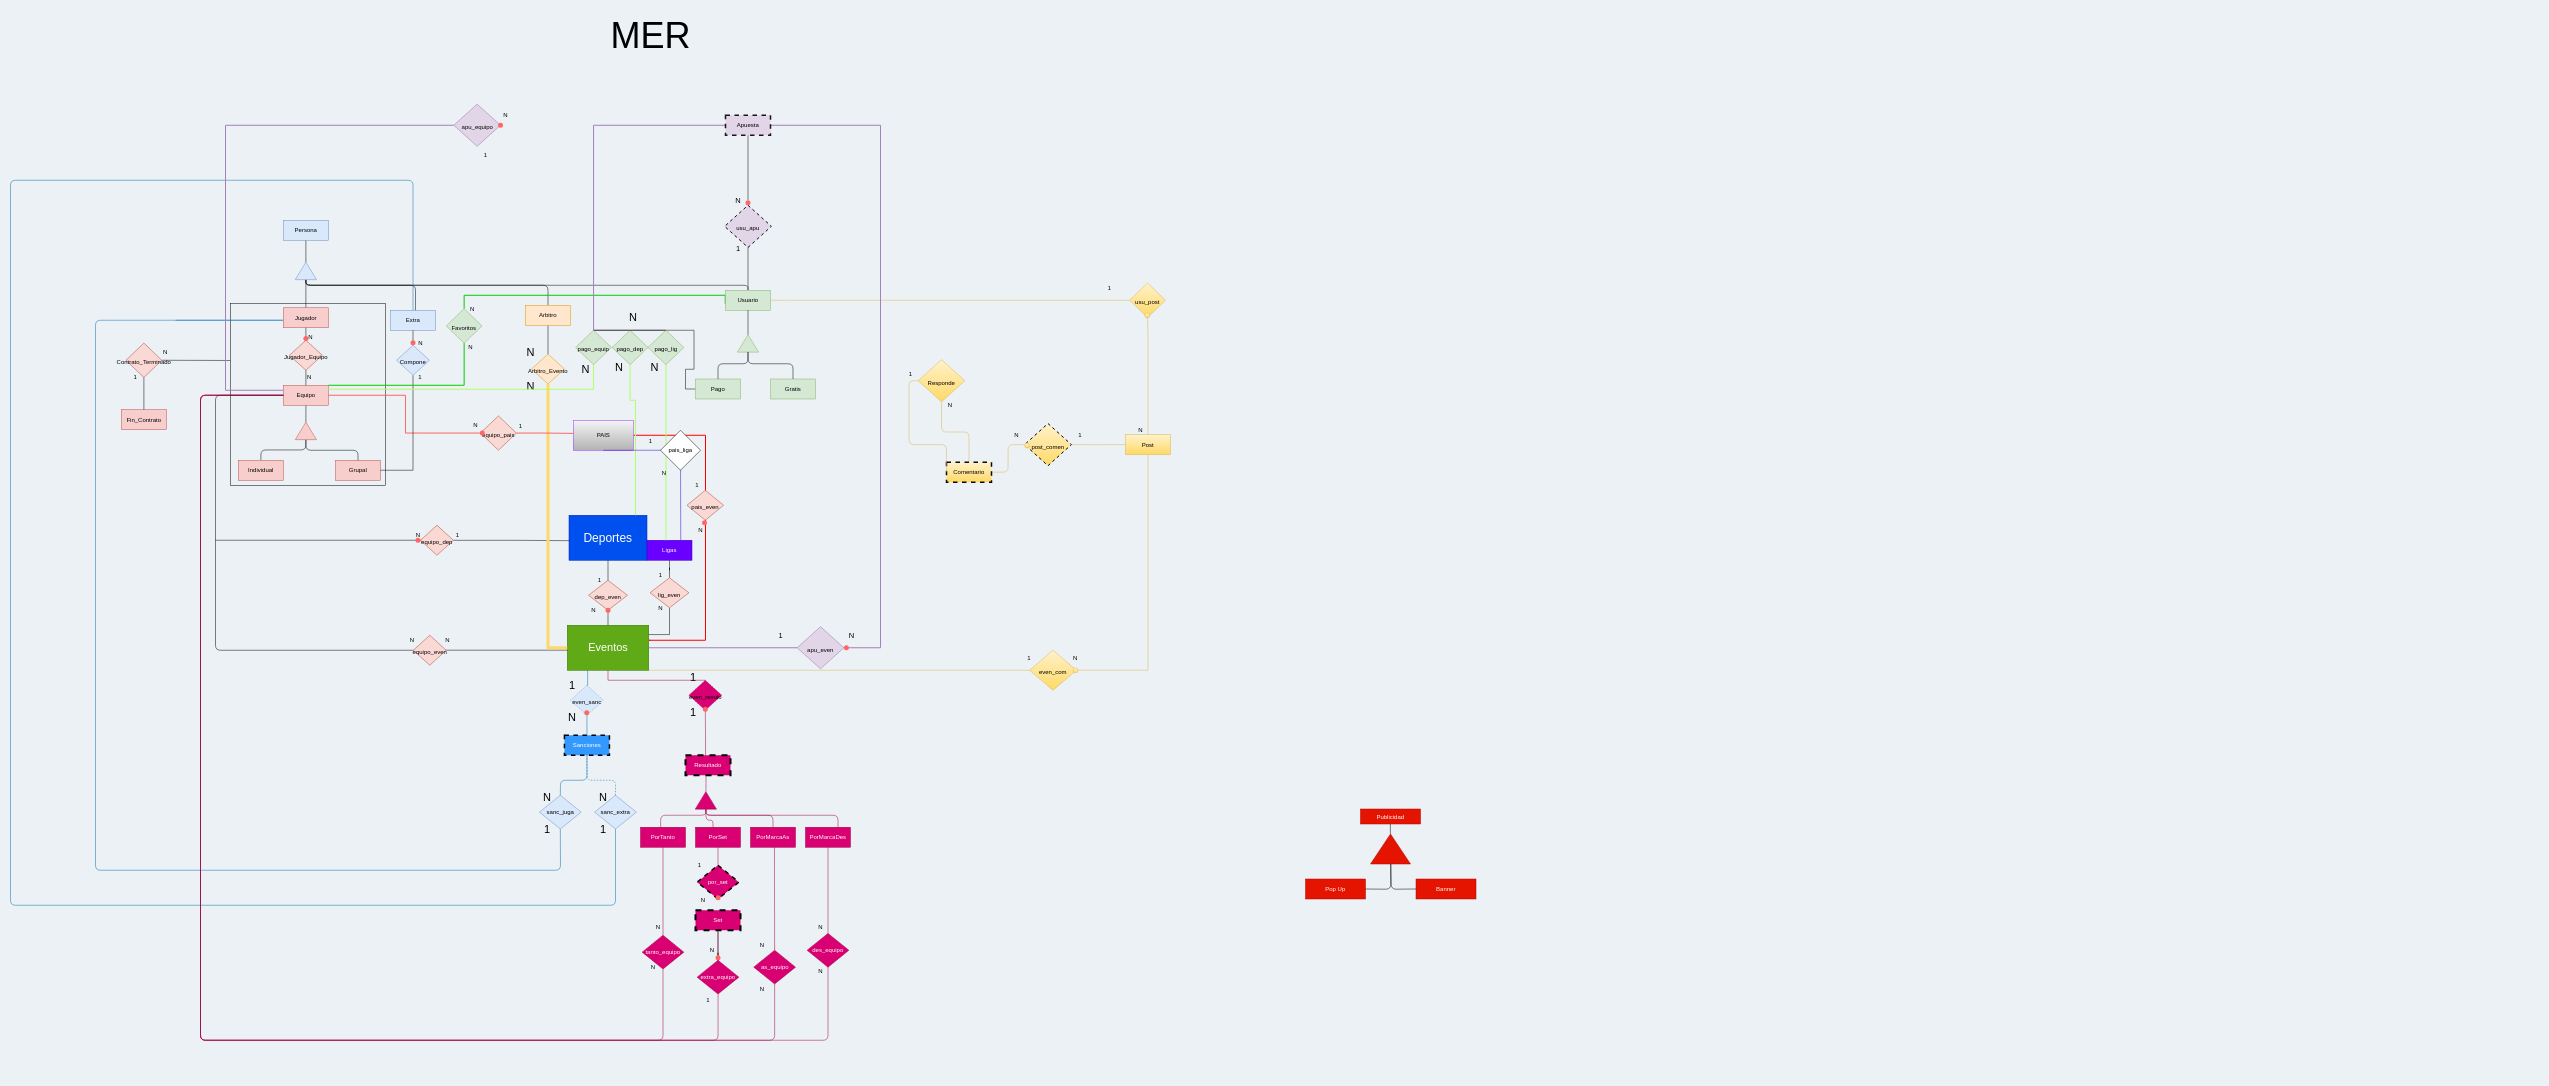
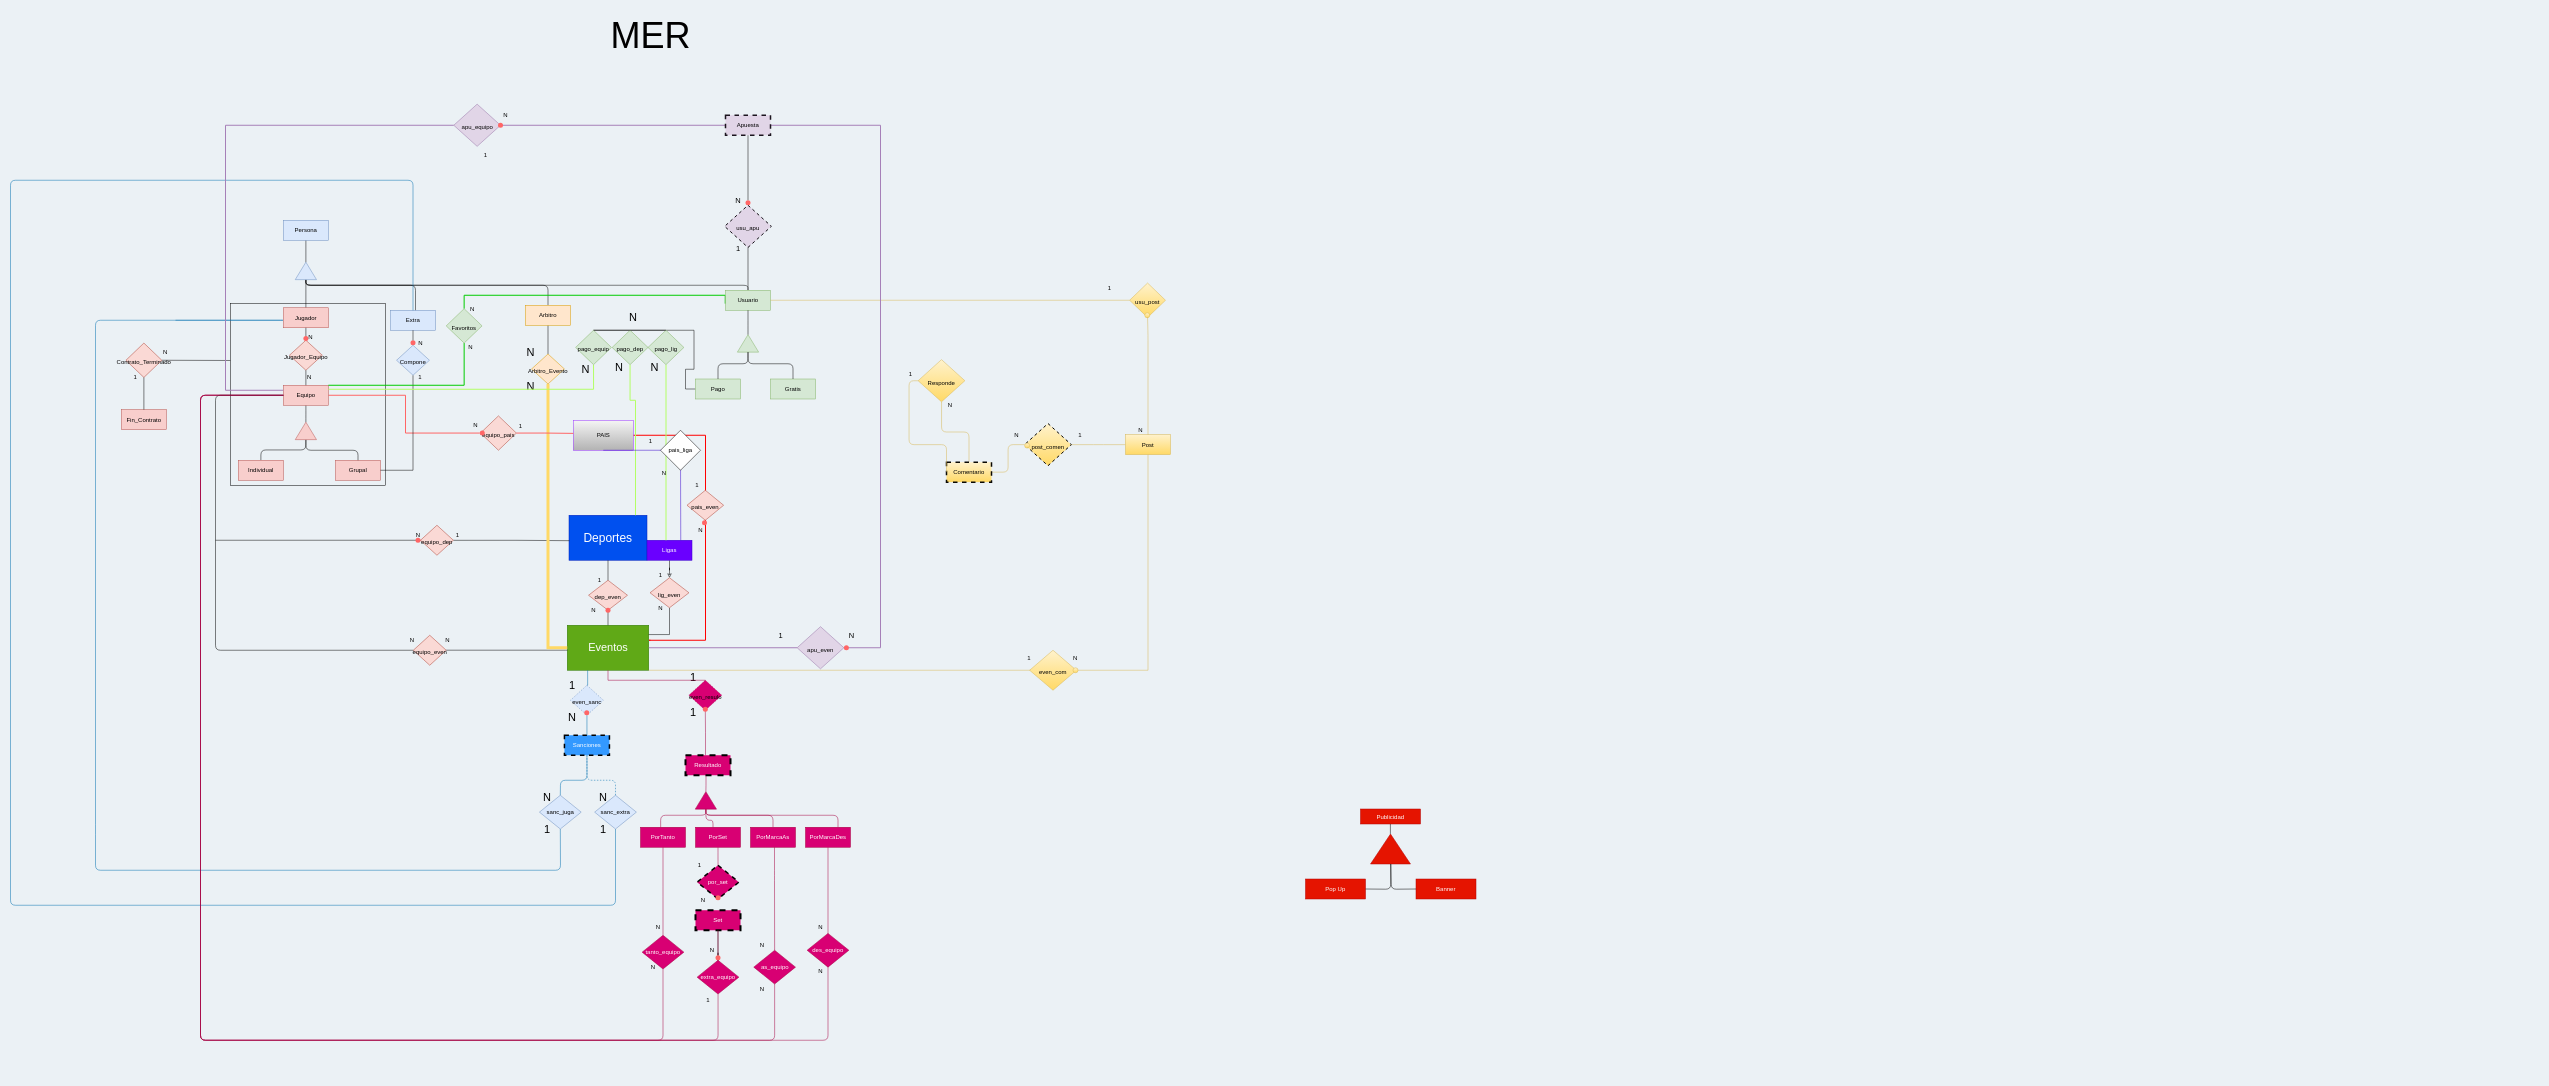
edge "Apuesta" -- "pago_equip": now "Apuesta" -- "apu_equipo"
edge "Ligas" -- "lig_even": arrowhead none -> classic
